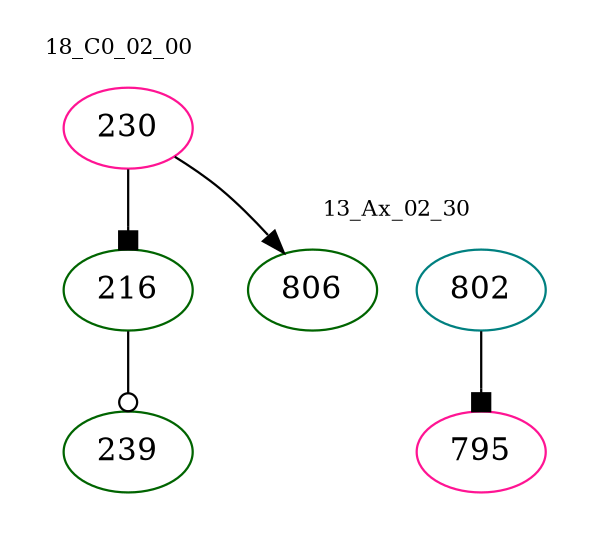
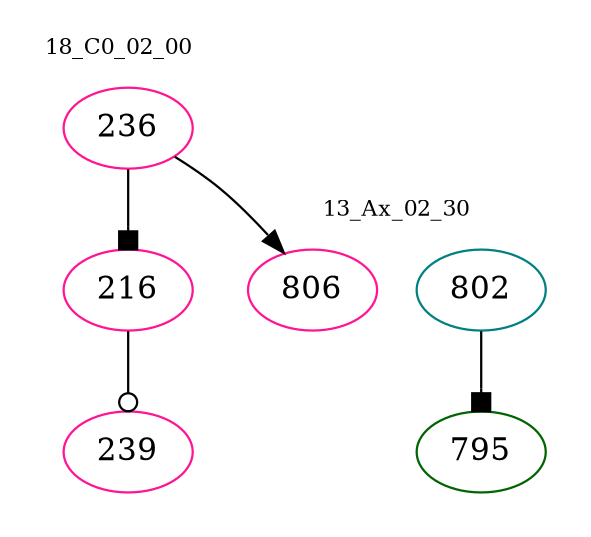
node "230": label "230" -> "236"
node "216": color darkgreen -> deeppink
node "806": color darkgreen -> deeppink
node "239": color darkgreen -> deeppink
node "795": color deeppink -> darkgreen
